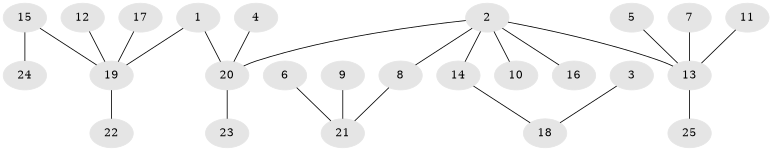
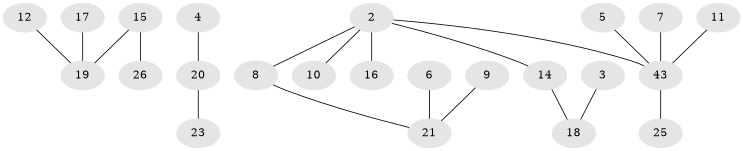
node "1": removed
edge "2" -- "20": removed
node "24": label "24" -> "26"
node "13": label "13" -> "43"
node "22": removed
